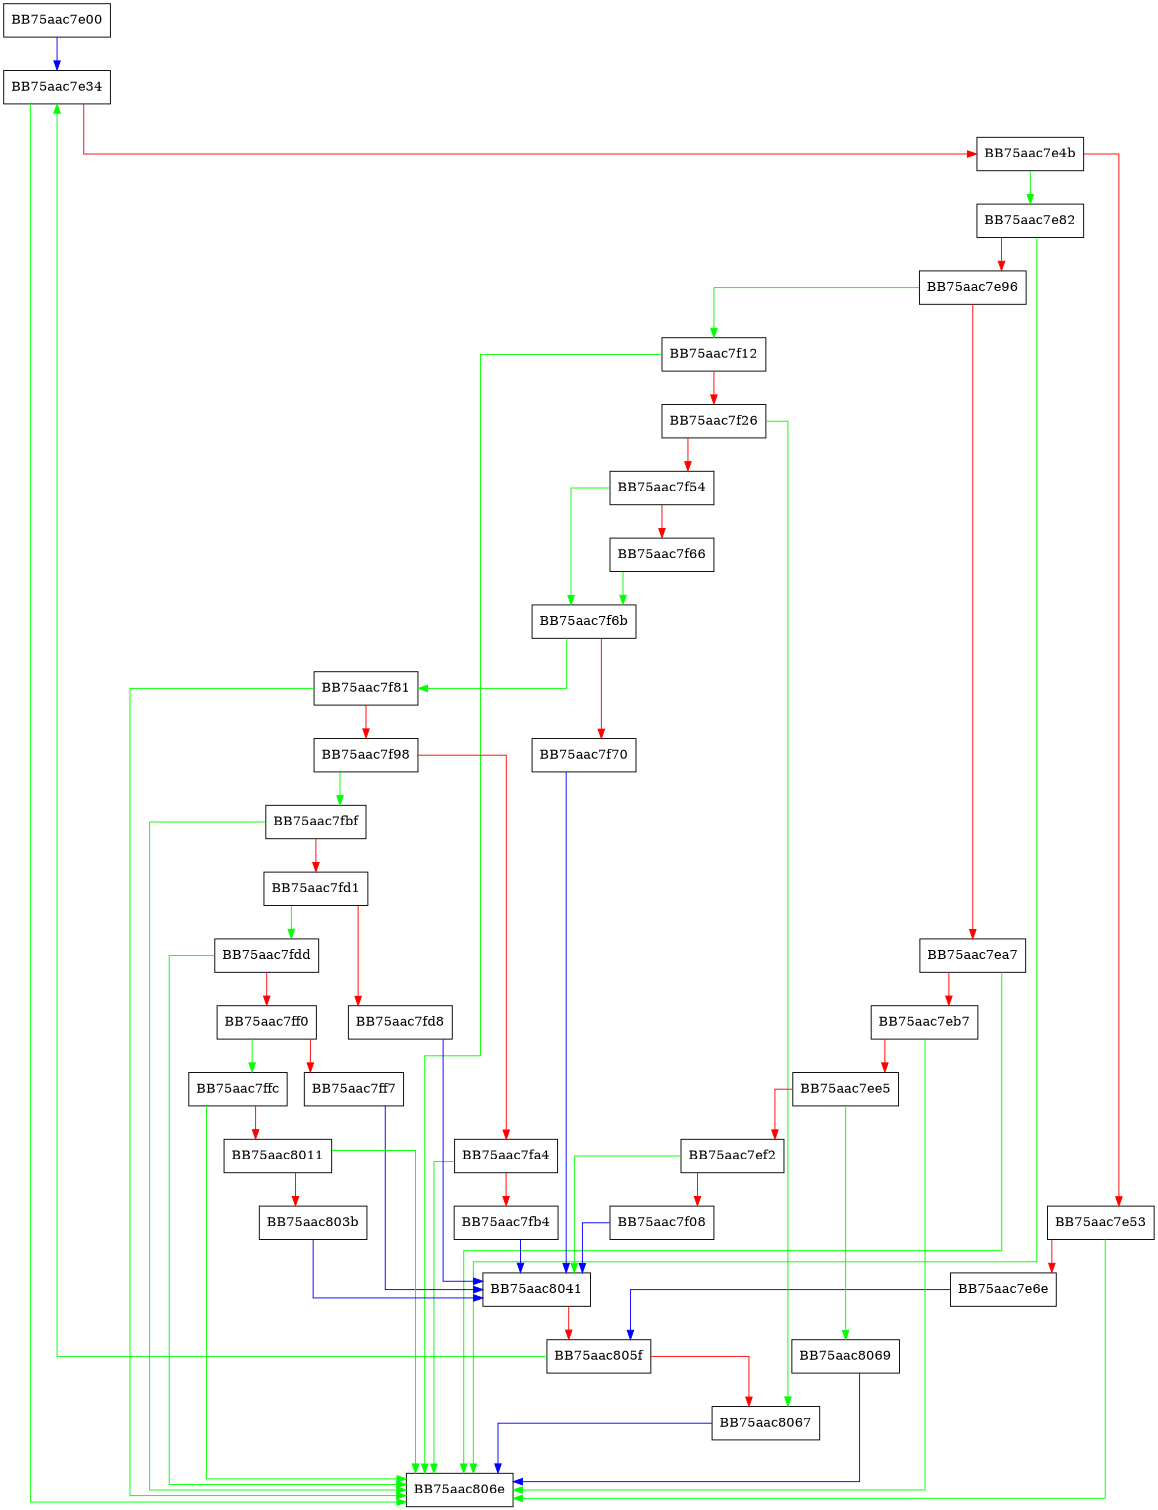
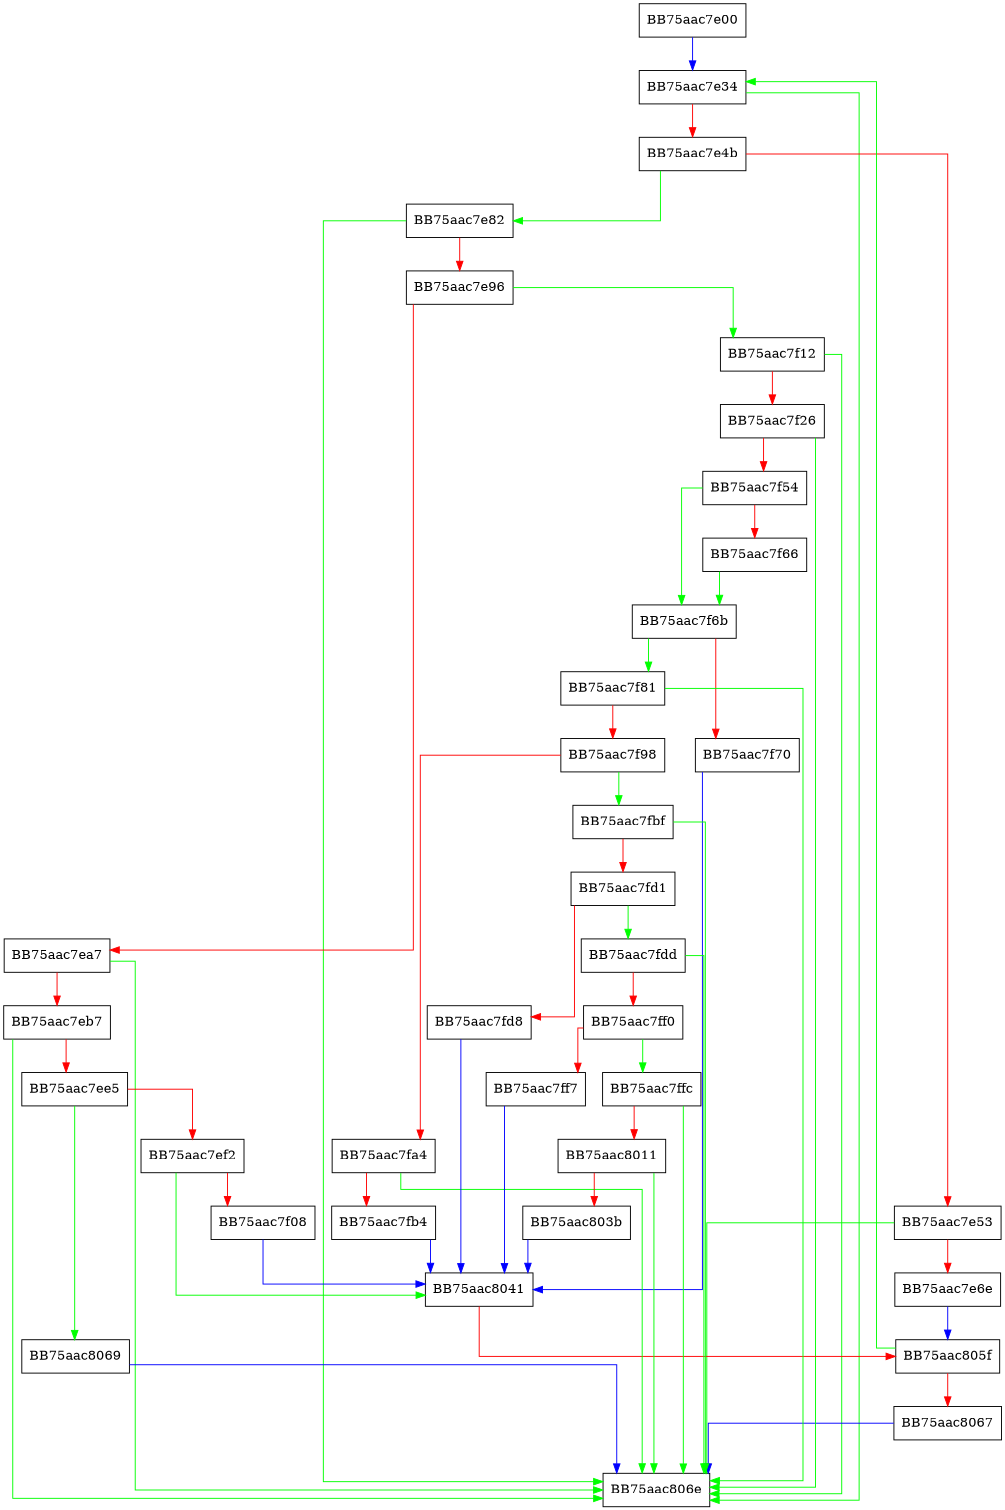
edge "BB75aac7f26" -> "BB75aac8067": now "BB75aac7f26" -> "BB75aac806e"
